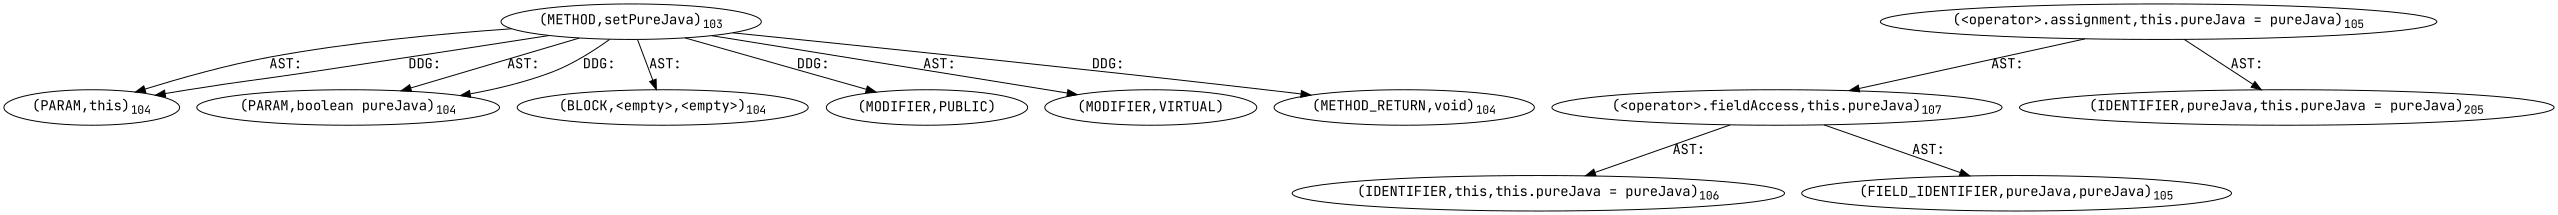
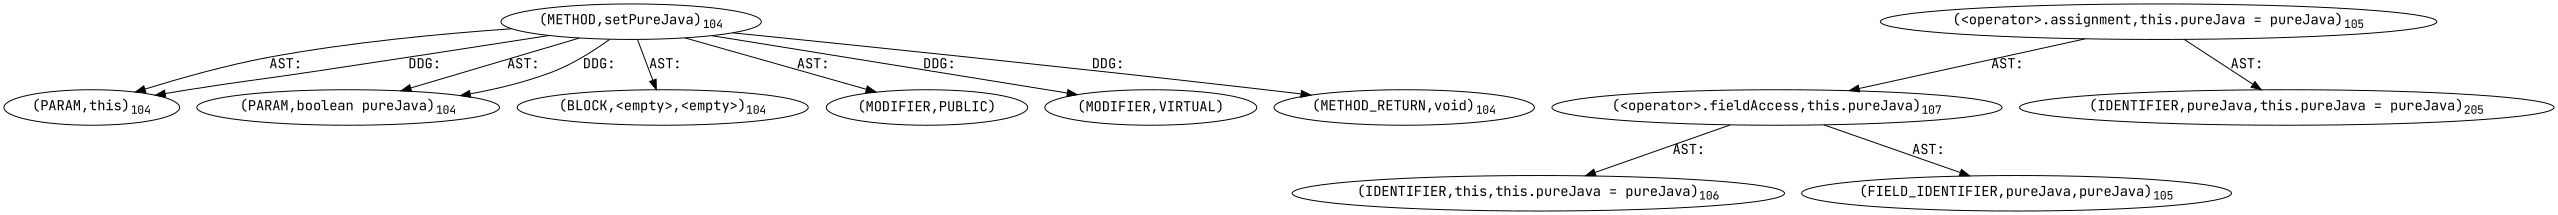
node "(METHOD,setPureJava)": text "103" -> "104"
edge "(METHOD,setPureJava)" -> "(MODIFIER,PUBLIC)": label "DDG: " -> "AST: "
edge "(METHOD,setPureJava)" -> "(MODIFIER,VIRTUAL)": label "AST: " -> "DDG: "
